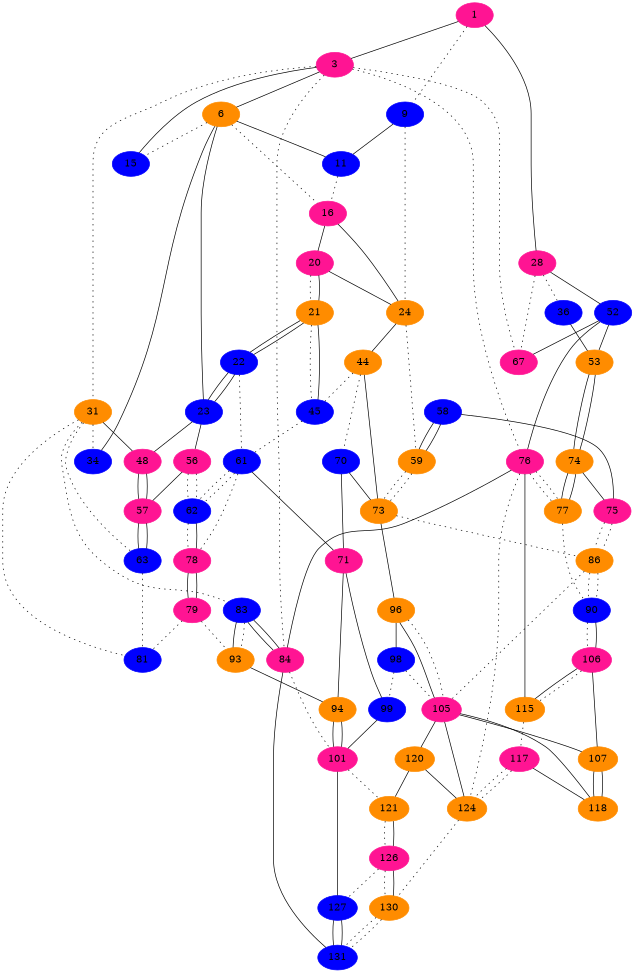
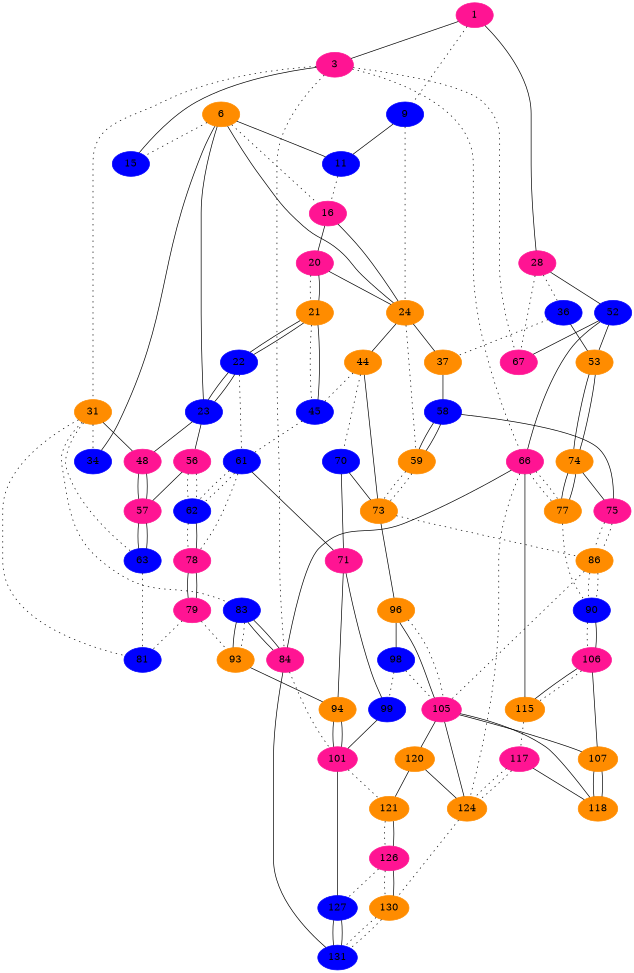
edge "3" -- "6": now "24" -- "6"
node "37": added
node "76": label "76" -> "66"
